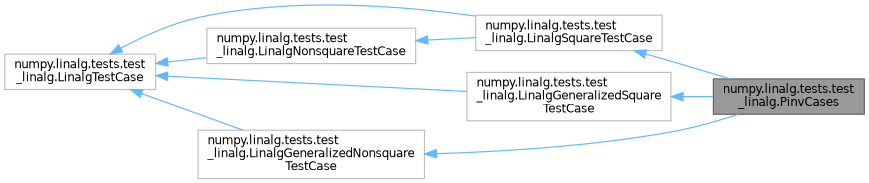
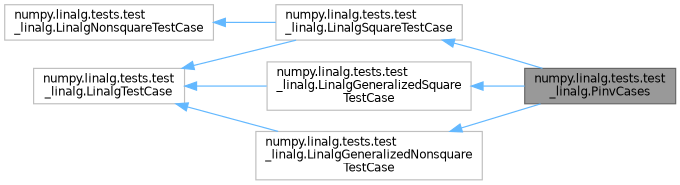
edge "numpy.linalg.tests.test _linalg.LinalgNonsquareTestCase" -> "numpy.linalg.tests.test _linalg.LinalgTestCase": removed
